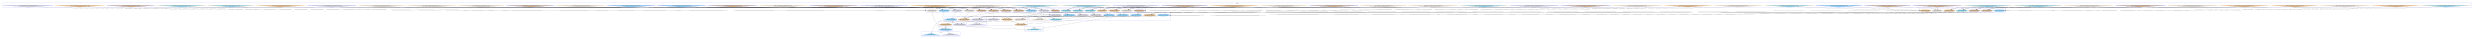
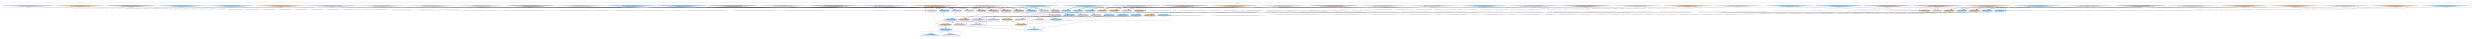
node "A[14].ASAPCycle:71.ArchitecturalCycle:71": fillcolor skyblue -> tan
node "mul6.3.3.Cycle:141": fillcolor tan -> skyblue
